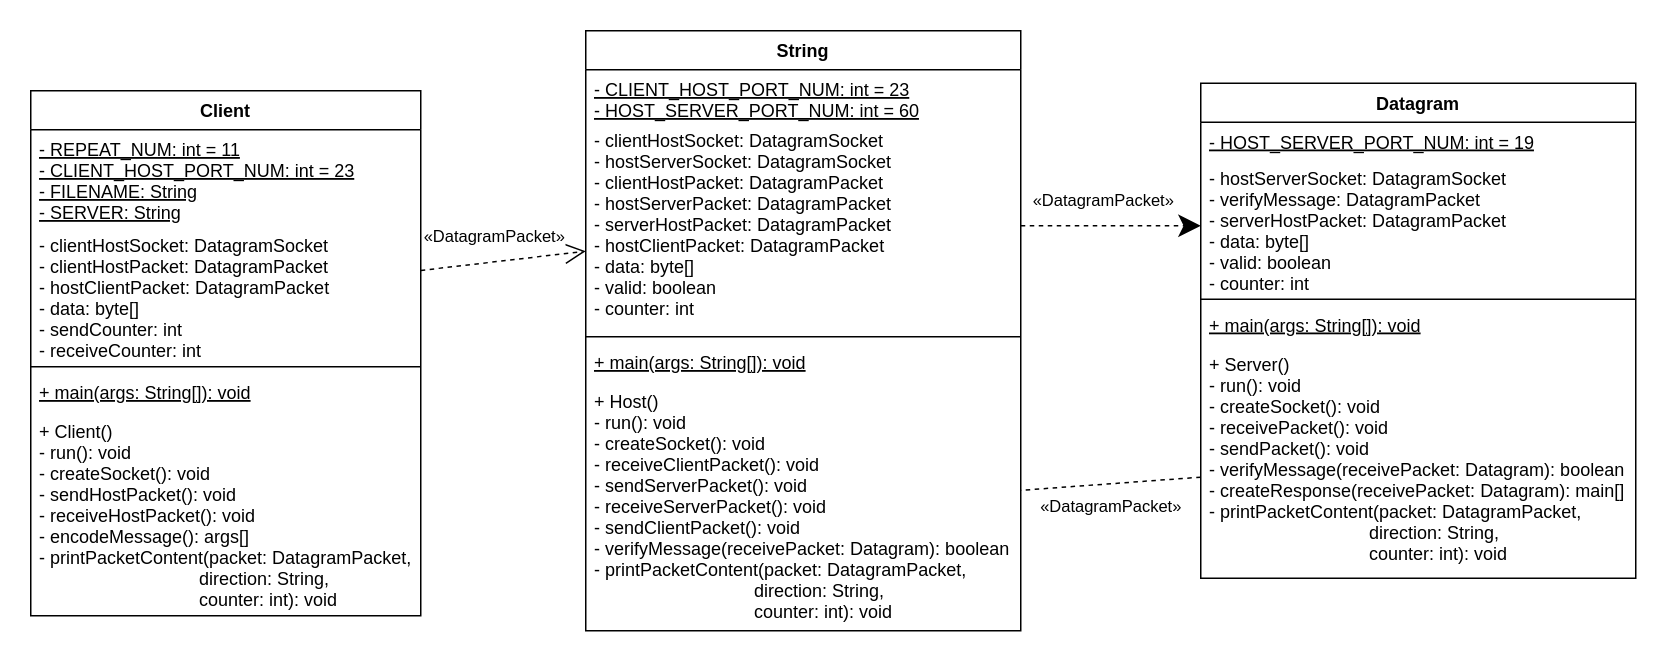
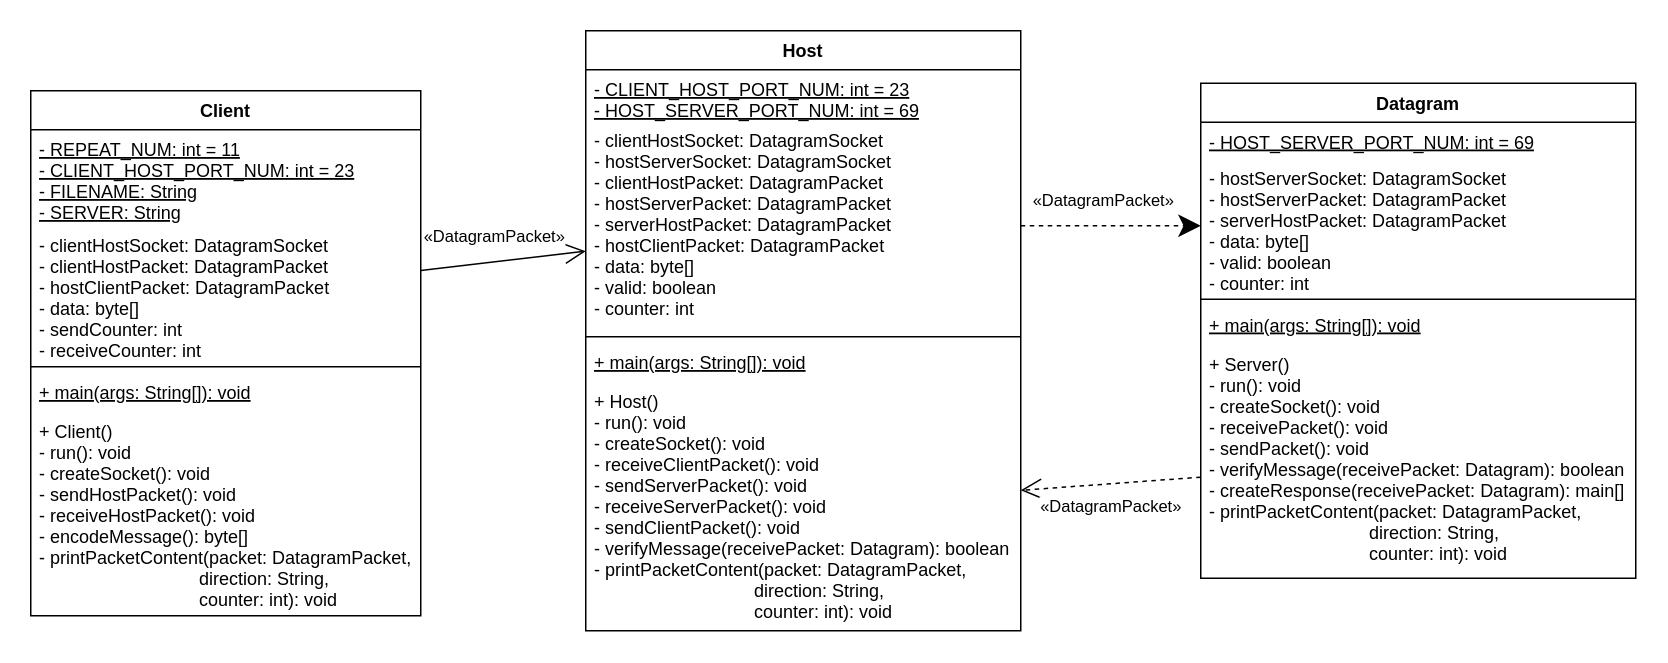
node "String": label "String" -> "Host"
node "- CLIENT_HOST_PORT_NUM: int = 23 - HOST_SERVER_PORT_NUM: int = 60": label "- CLIENT_HOST_PORT_NUM: int = 23 - HOST_SERVER_PORT_NUM: int = 60" -> "- CLIENT_HOST_PORT_NUM: int = 23 - HOST_SERVER_PORT_NUM: int = 69"
node "- HOST_SERVER_PORT_NUM: int = 19": label "- HOST_SERVER_PORT_NUM: int = 19" -> "- HOST_SERVER_PORT_NUM: int = 69"
node "- hostServerSocket: DatagramSocket - verifyMessage: DatagramPacket - serverHostPacket: DatagramPacket - data: byte[] - valid: boolean - counter: int": label "- hostServerSocket: DatagramSocket - verifyMessage: DatagramPacket - serverHostPacket: DatagramPacket - data: byte[] - valid: boolean - counter: int" -> "- hostServerSocket: DatagramSocket - hostServerPacket: DatagramPacket - serverHostPacket: DatagramPacket - data: byte[] - valid: boolean - counter: int"
edge "- clientHostSocket: DatagramSocket - clientHostPacket: DatagramPacket - hostClientPacket: DatagramPacket - data: byte[] - sendCounter: int - receiveCounter: int" -> "- clientHostSocket: DatagramSocket - hostServerSocket: DatagramSocket - clientHostPacket: DatagramPacket - hostServerPacket: DatagramPacket - serverHostPacket: DatagramPacket - hostClientPacket: DatagramPacket - data: byte[] - valid: boolean - counter: int": style dashed -> solid
node "+ Client() - run(): void - createSocket(): void - sendHostPacket(): void - receiveHostPacket(): void - encodeMessage(): args[] - printPacketContent(packet: DatagramPacket, direction: String, counter: int): void": label "+ Client() - run(): void - createSocket(): void - sendHostPacket(): void - receiveHostPacket(): void - encodeMessage(): args[] - printPacketContent(packet: DatagramPacket, direction: String, counter: int): void" -> "+ Client() - run(): void - createSocket(): void - sendHostPacket(): void - receiveHostPacket(): void - encodeMessage(): byte[] - printPacketContent(packet: DatagramPacket, direction: String, counter: int): void"
edge "+ Server() - run(): void - createSocket(): void - receivePacket(): void - sendPacket(): void - verifyMessage(receivePacket: Datagram): boolean - createResponse(receivePacket: Datagram): main[] - printPacketContent(packet: DatagramPacket, direction: String, counter: int): void" -- "+ Host() - run(): void - createSocket(): void - receiveClientPacket(): void - sendServerPacket(): void - receiveServerPacket(): void - sendClientPacket(): void - verifyMessage(receivePacket: Datagram): boolean - printPacketContent(packet: DatagramPacket, direction: String, counter: int): void": arrowhead none -> open
